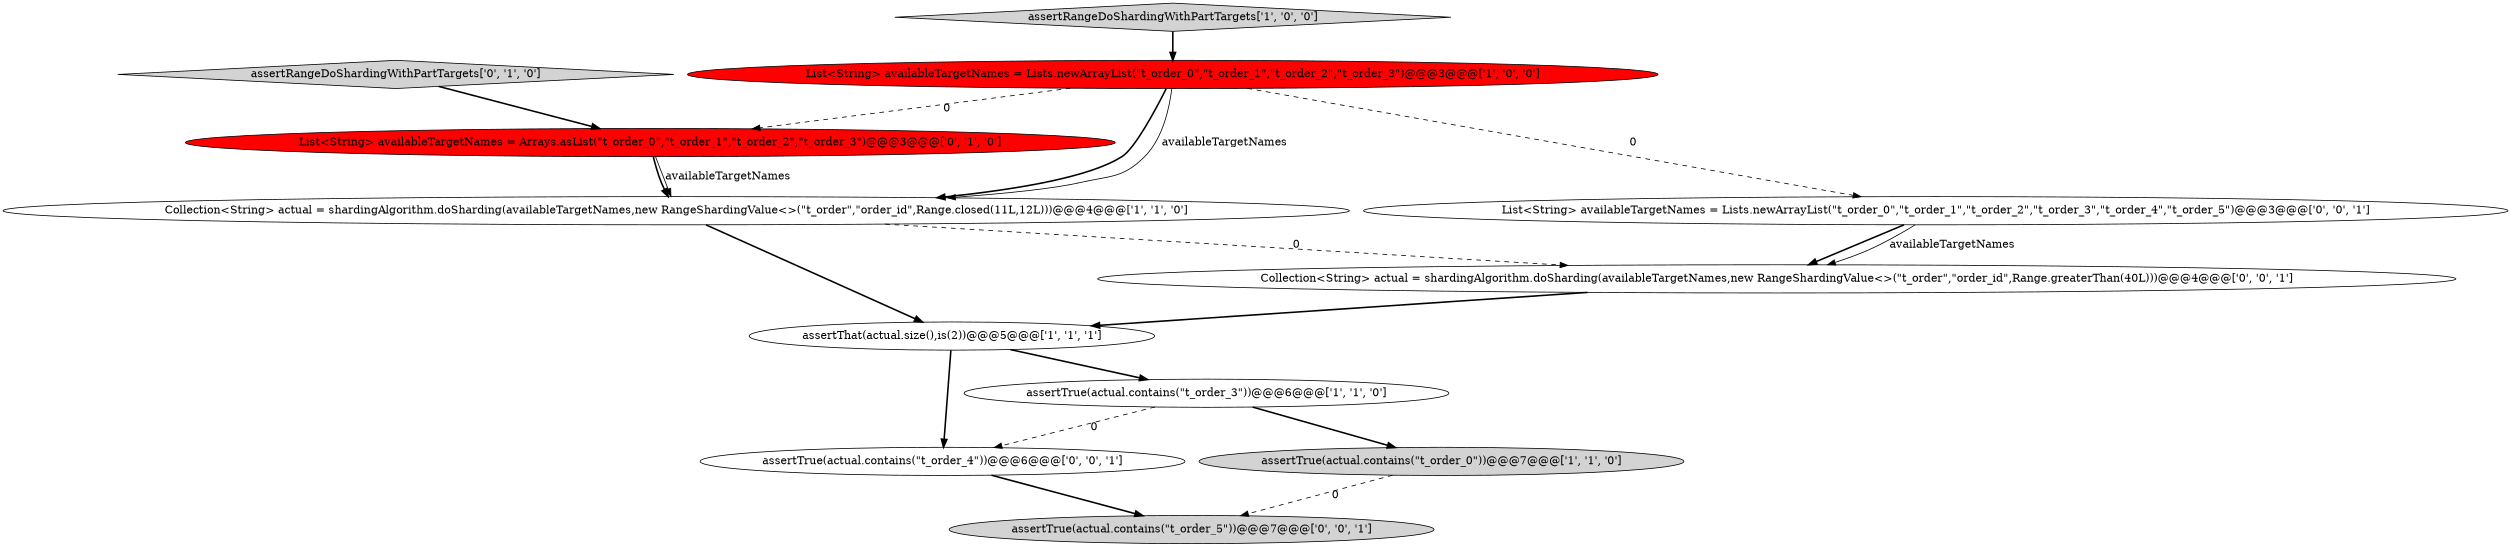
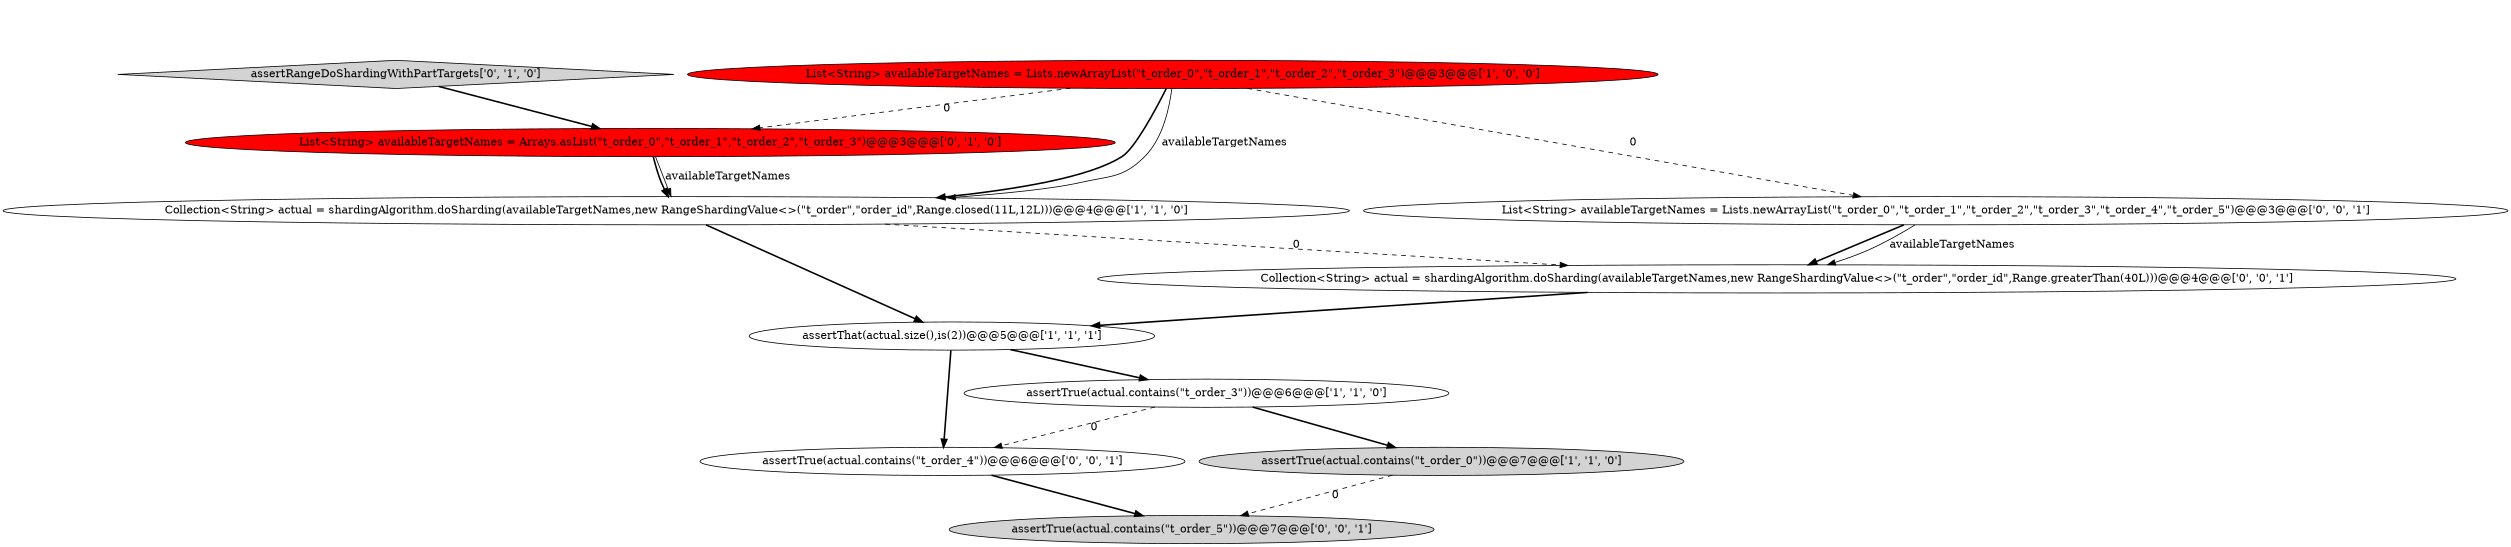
node "assertRangeDoShardingWithPartTargets['1', '0', '0']": removed
